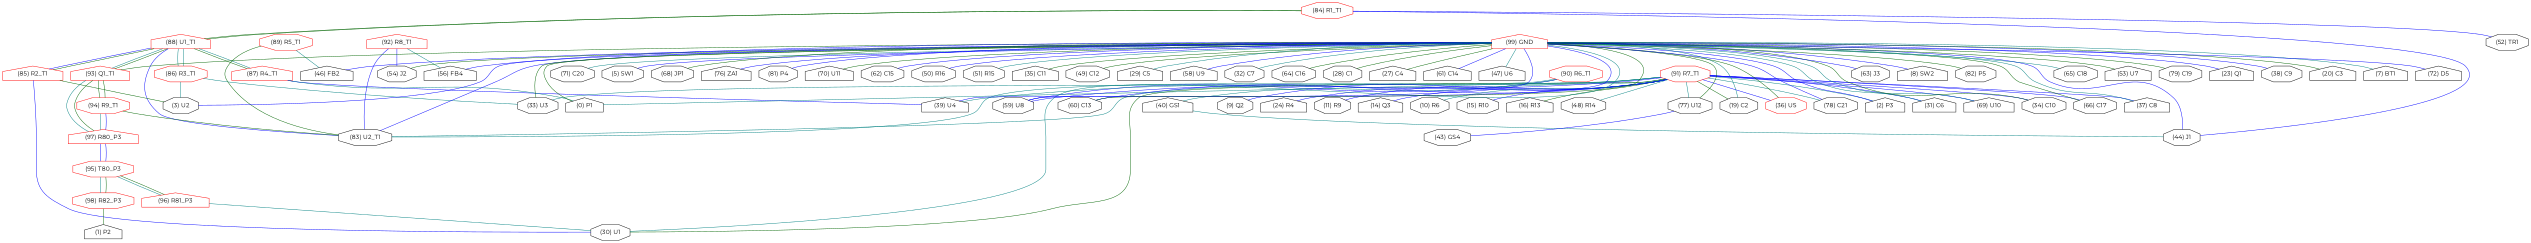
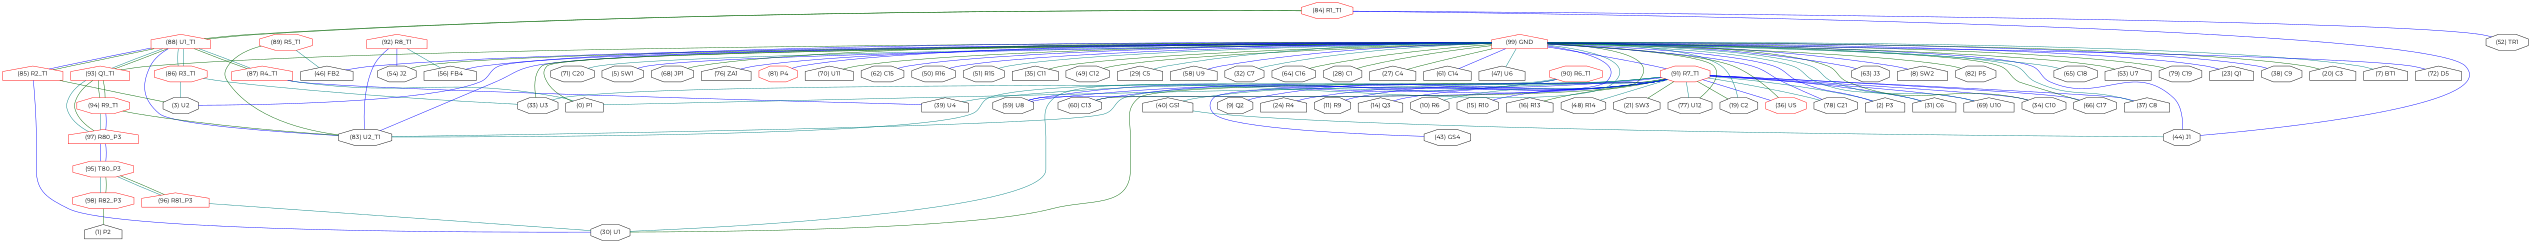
node "(81) P4": color black -> red
edge "(99) GND" -- "(39) U4": now "(99) GND" -- "(91) R7_T1"
node "(21) SW3": added
edge "(77) U12" -- "(43) GS4": now "(91) R7_T1" -- "(43) GS4"
